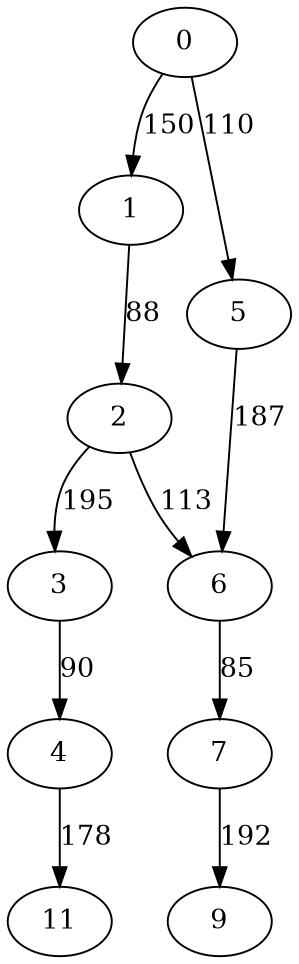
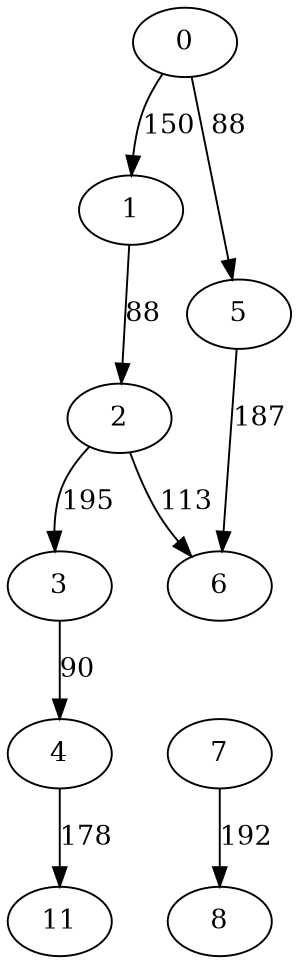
edge "0" -> "5": label "110" -> "88"
edge "6" -> "7": removed, label "85"
node "9": label "9" -> "8"
